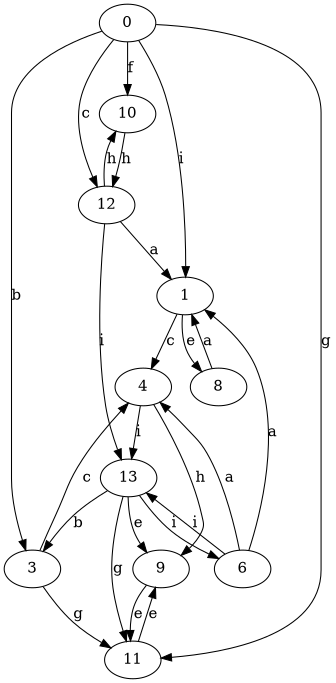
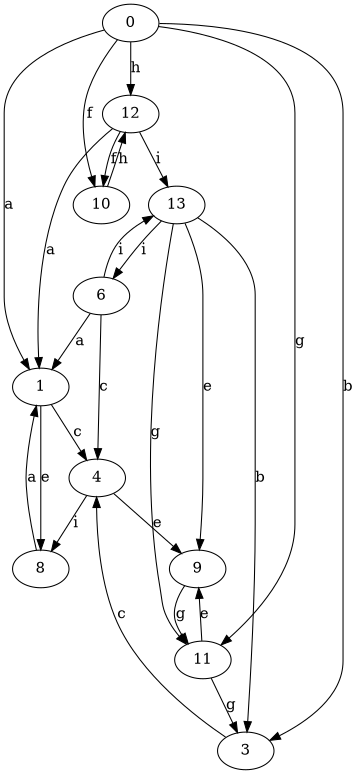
edge "0" -> "12": label "c" -> "h"
edge "12" -> "10": label "h" -> "f"
edge "0" -> "1": label "i" -> "a"
edge "4" -> "13": now "4" -> "8"
edge "4" -> "9": label "h" -> "e"
edge "6" -> "4": label "a" -> "c"
edge "9" -> "11": label "e" -> "g"
edge "3" -> "11": reversed
